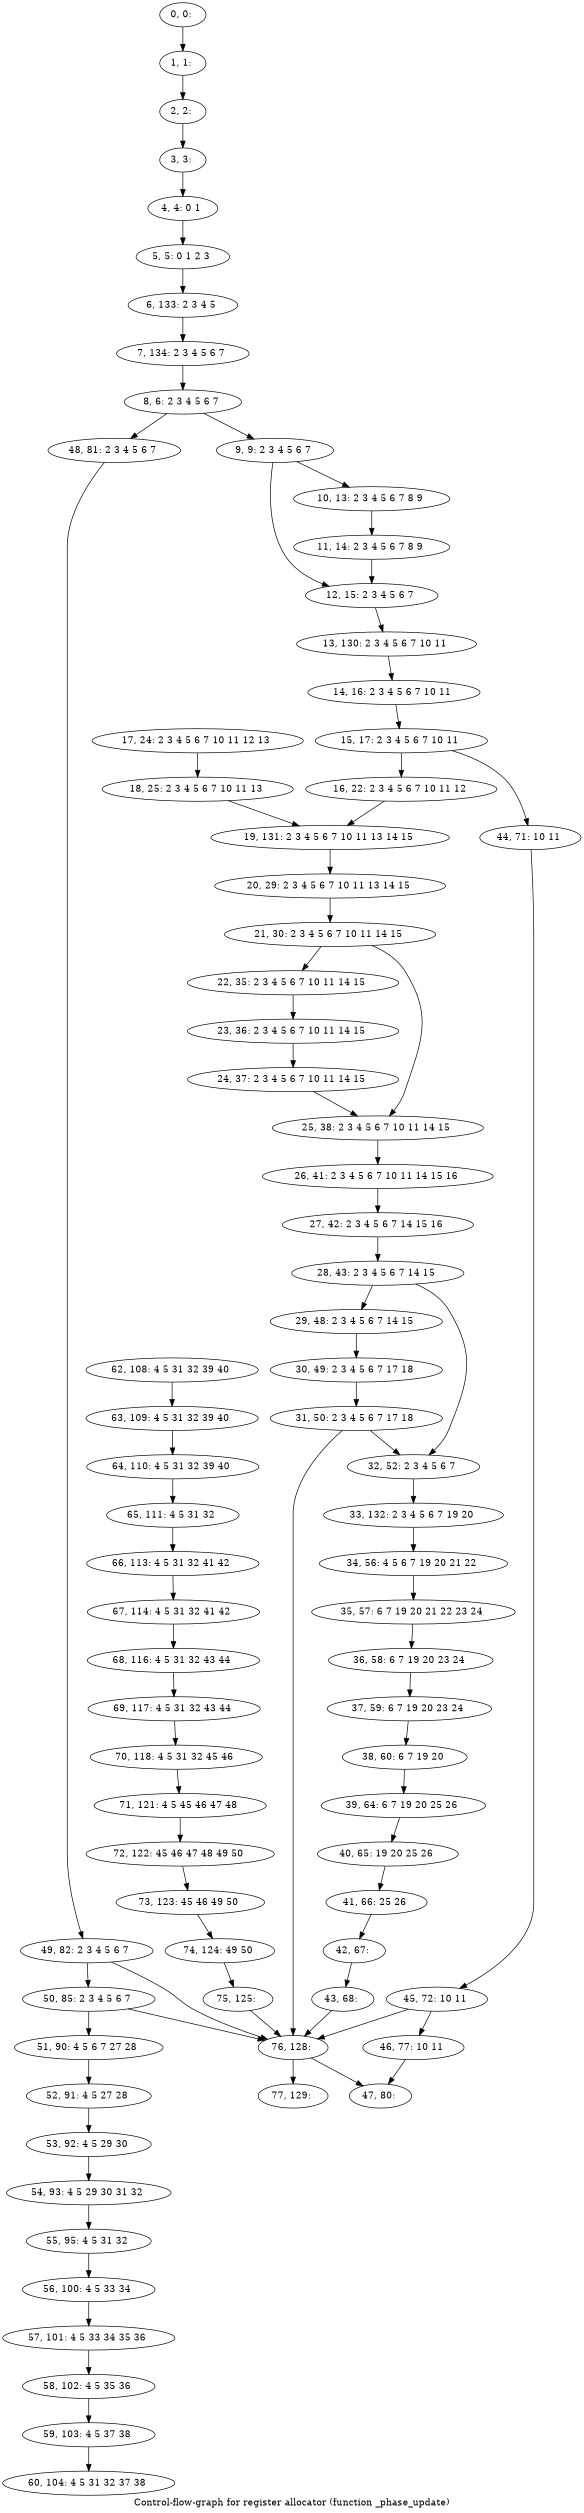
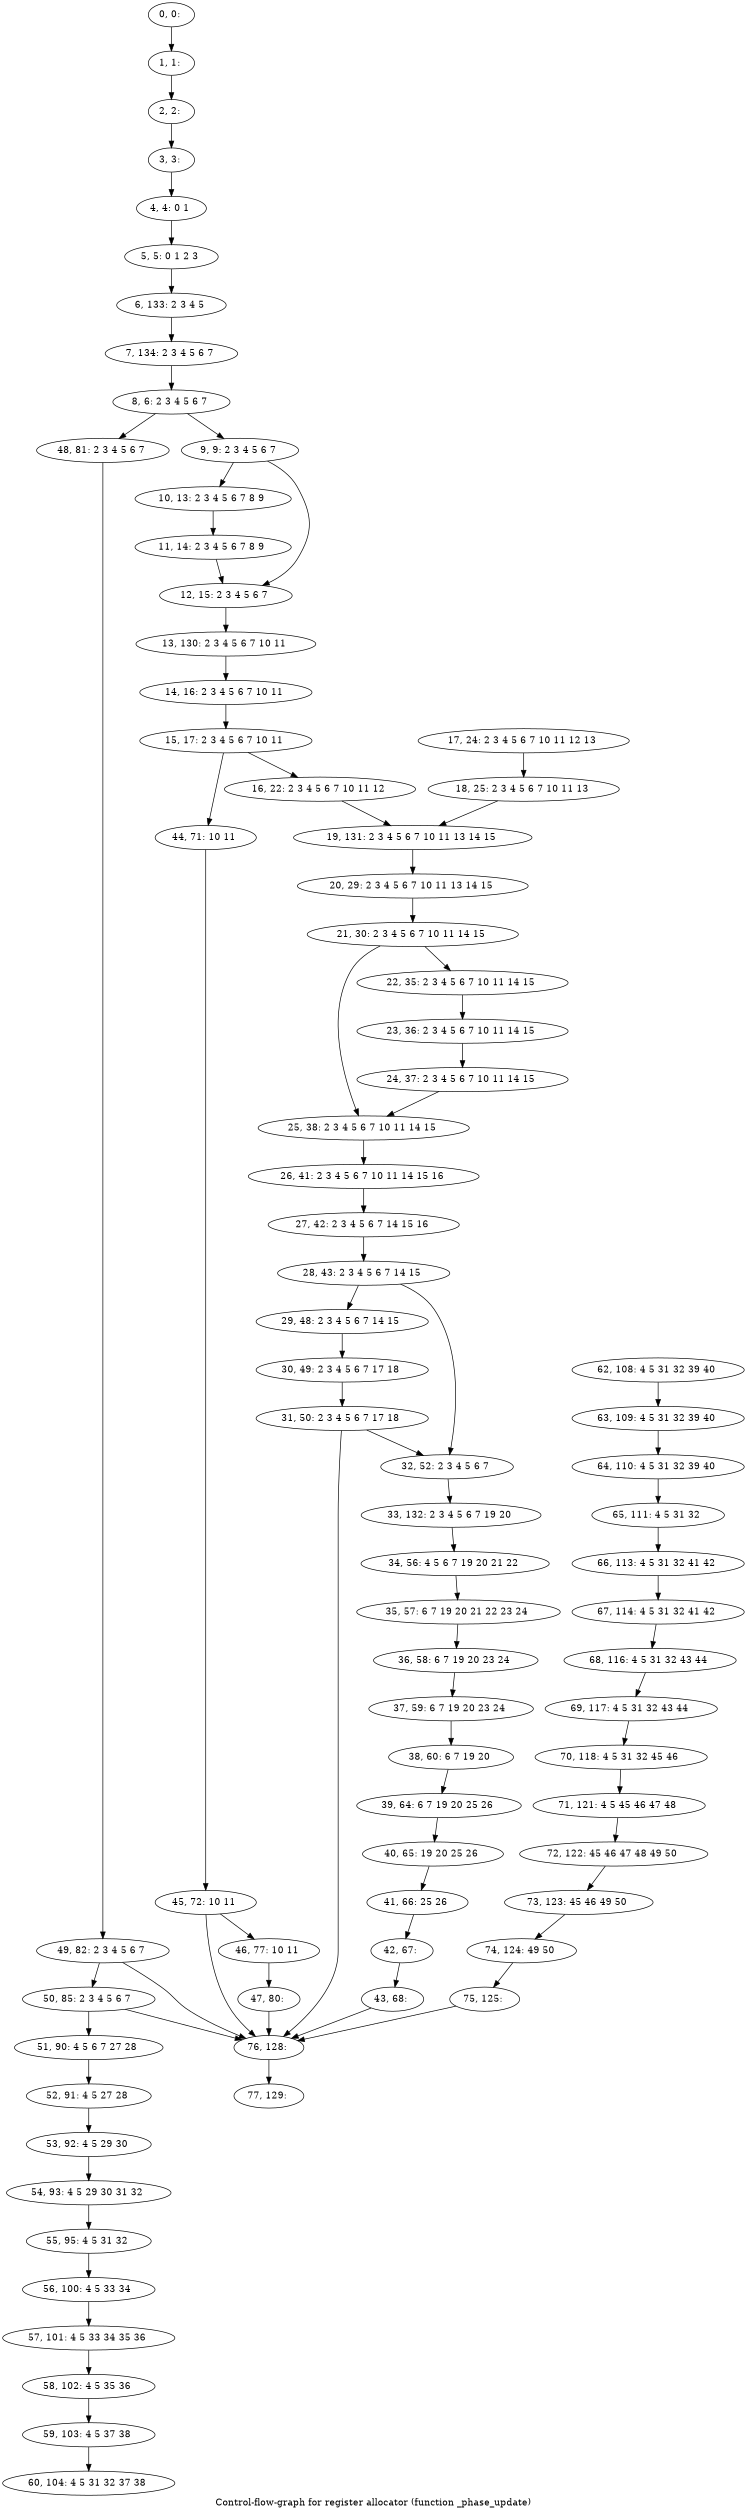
edge "76, 128:" -> "47, 80:": reversed
